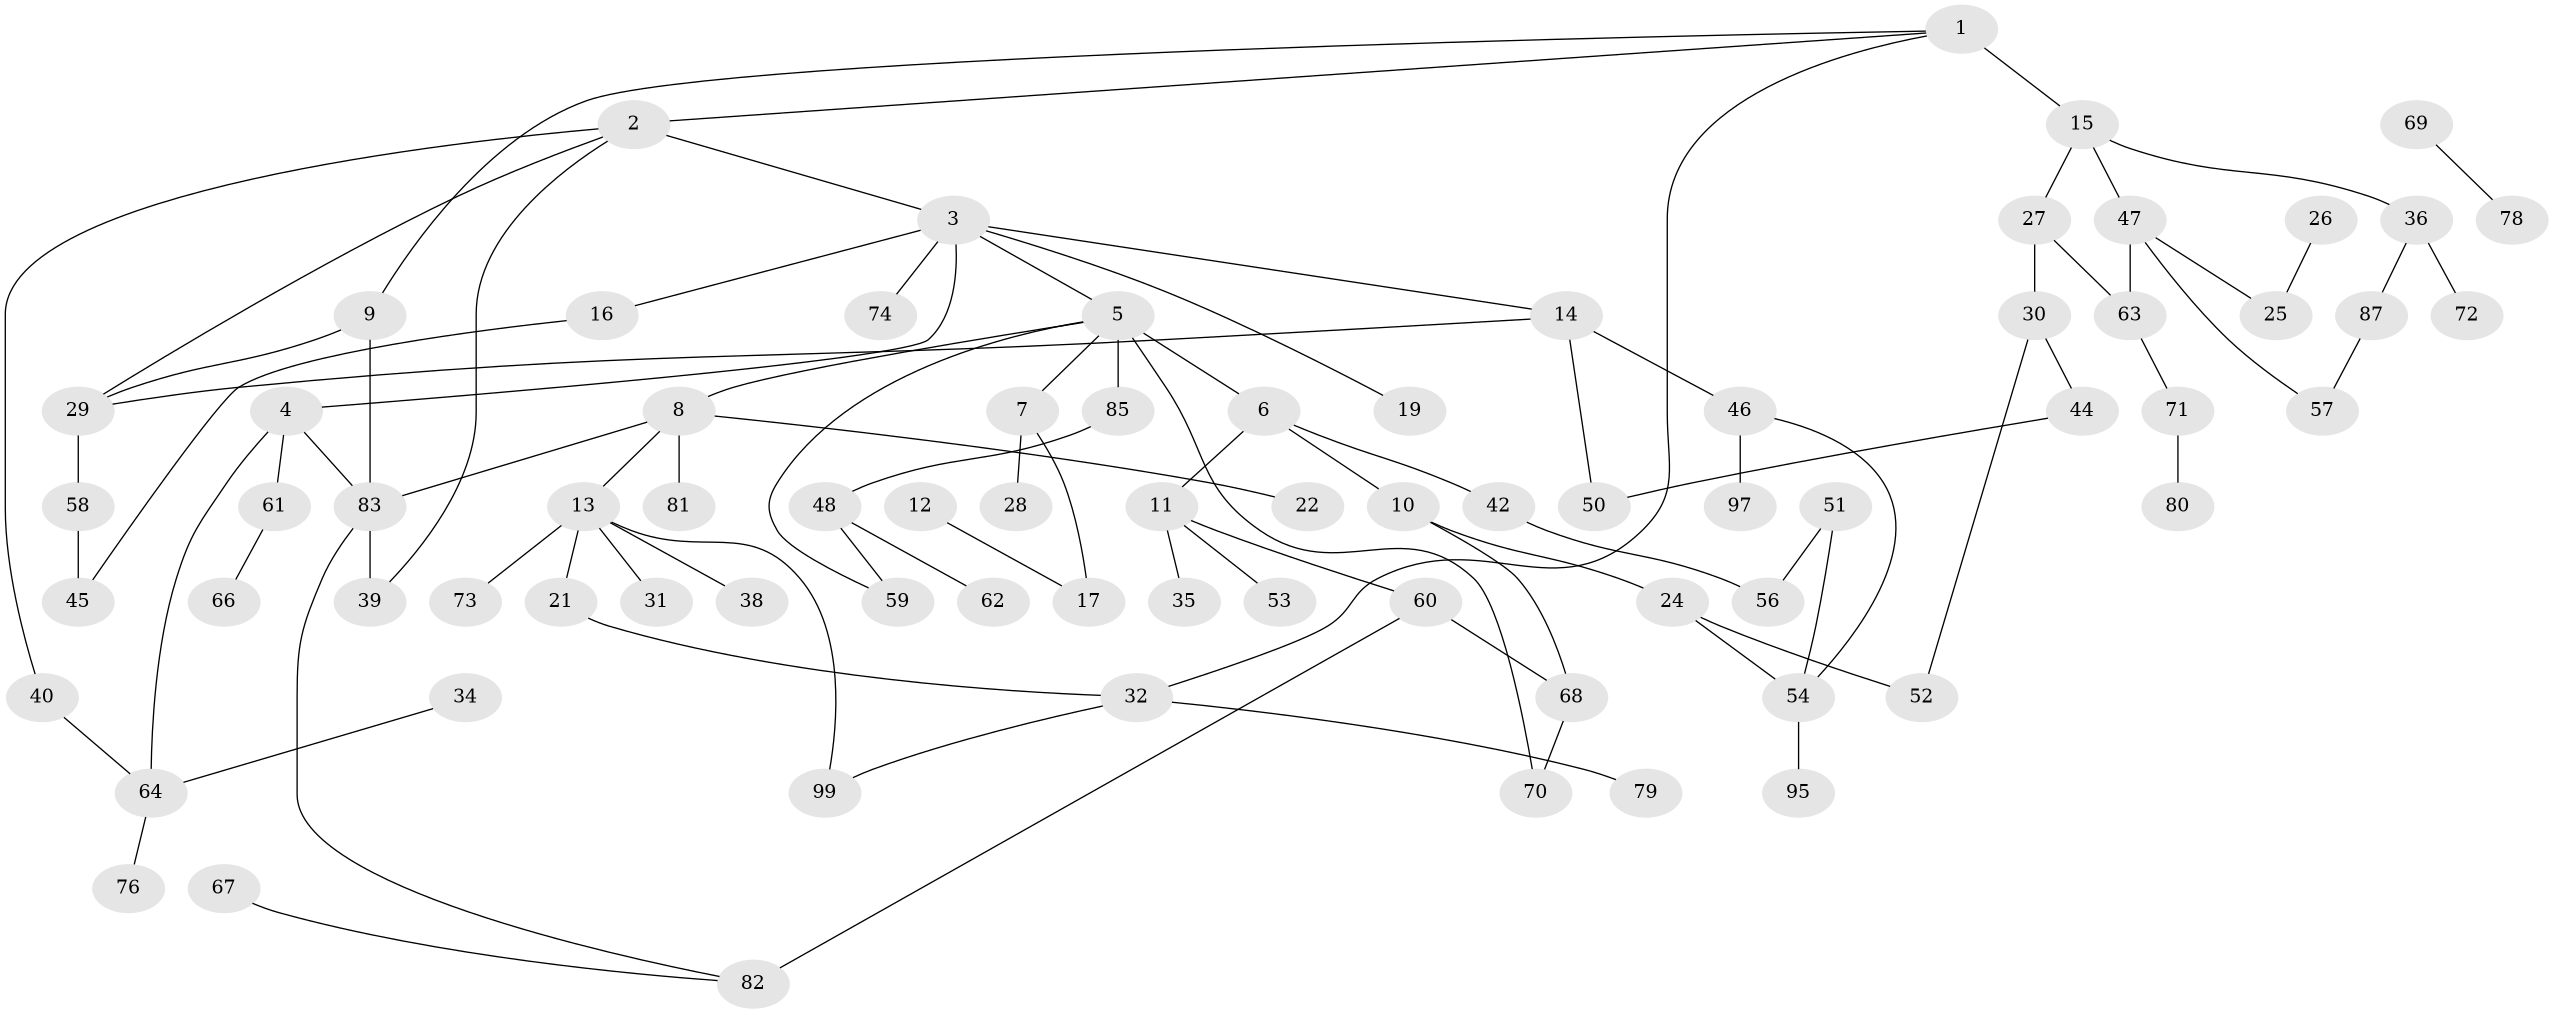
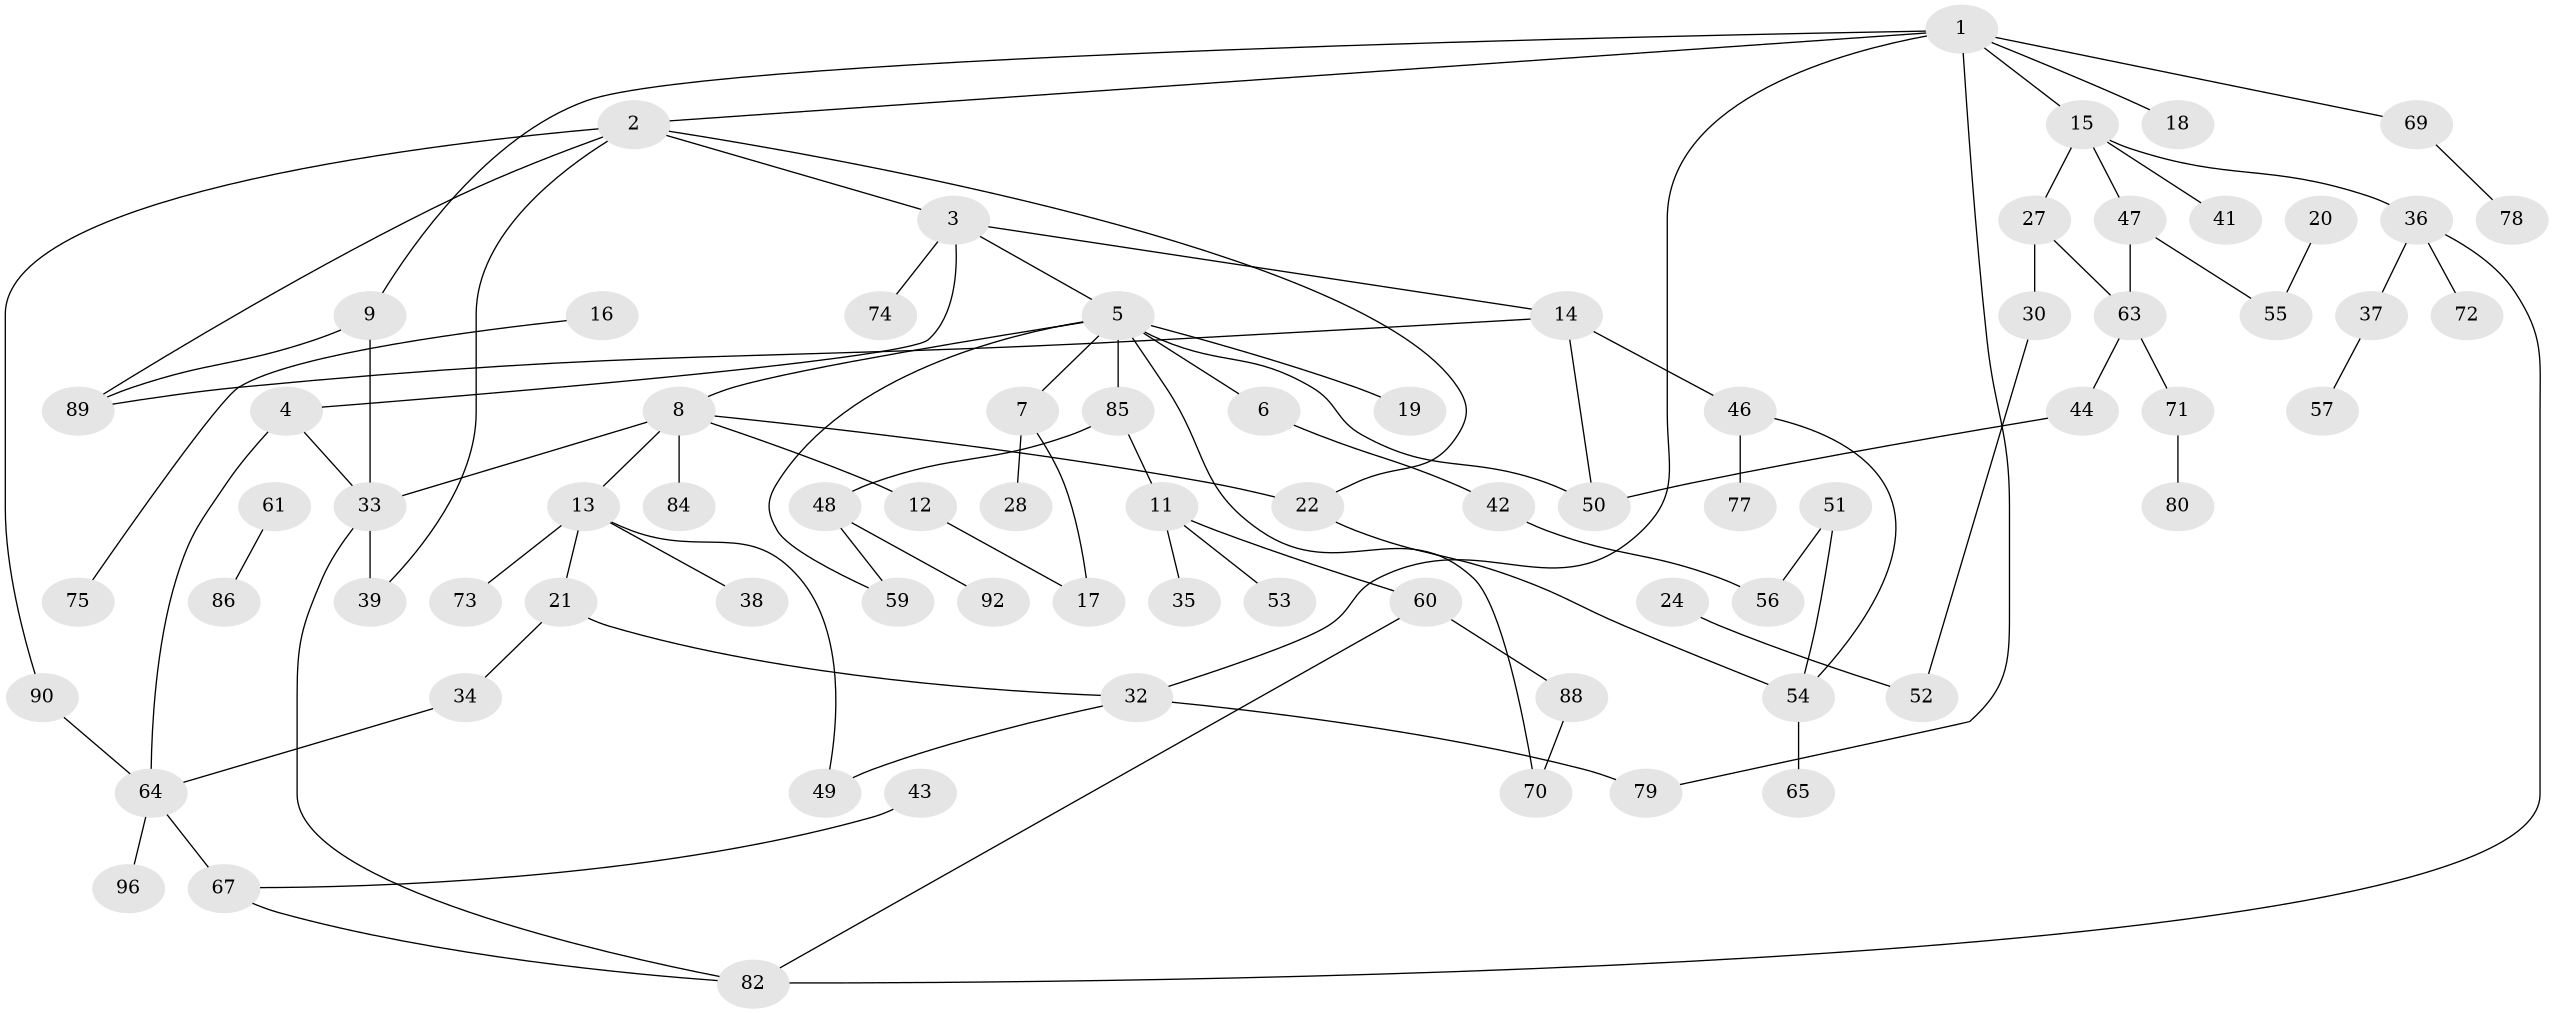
edge "1" -- "69": added
node "18": added
node "41": added
node "26": label "26" -> "20"
edge "2" -- "22": added
edge "3" -- "16": removed
edge "3" -- "19": now "5" -- "19"
node "25": label "25" -> "55"
node "87": label "87" -> "37"
edge "47" -- "57": removed
edge "30" -- "44": now "63" -- "44"
node "29": label "29" -> "89"
edge "5" -- "50": added
edge "4" -- "61": removed
edge "8" -- "12": added
edge "6" -- "11": now "85" -- "11"
node "58": removed
node "83": label "83" -> "33"
node "81": label "81" -> "84"
node "10": removed
node "97": label "97" -> "77"
edge "1" -- "79": added
node "45": label "45" -> "75"
node "66": label "66" -> "86"
node "31": removed
node "62": label "62" -> "92"
edge "21" -- "34": added
edge "24" -- "54": now "22" -- "54"
node "40": label "40" -> "90"
node "68": label "68" -> "88"
node "99": label "99" -> "49"
node "43": added
node "95": label "95" -> "65"
edge "64" -- "67": added
node "76": label "76" -> "96"
edge "36" -- "82": added
